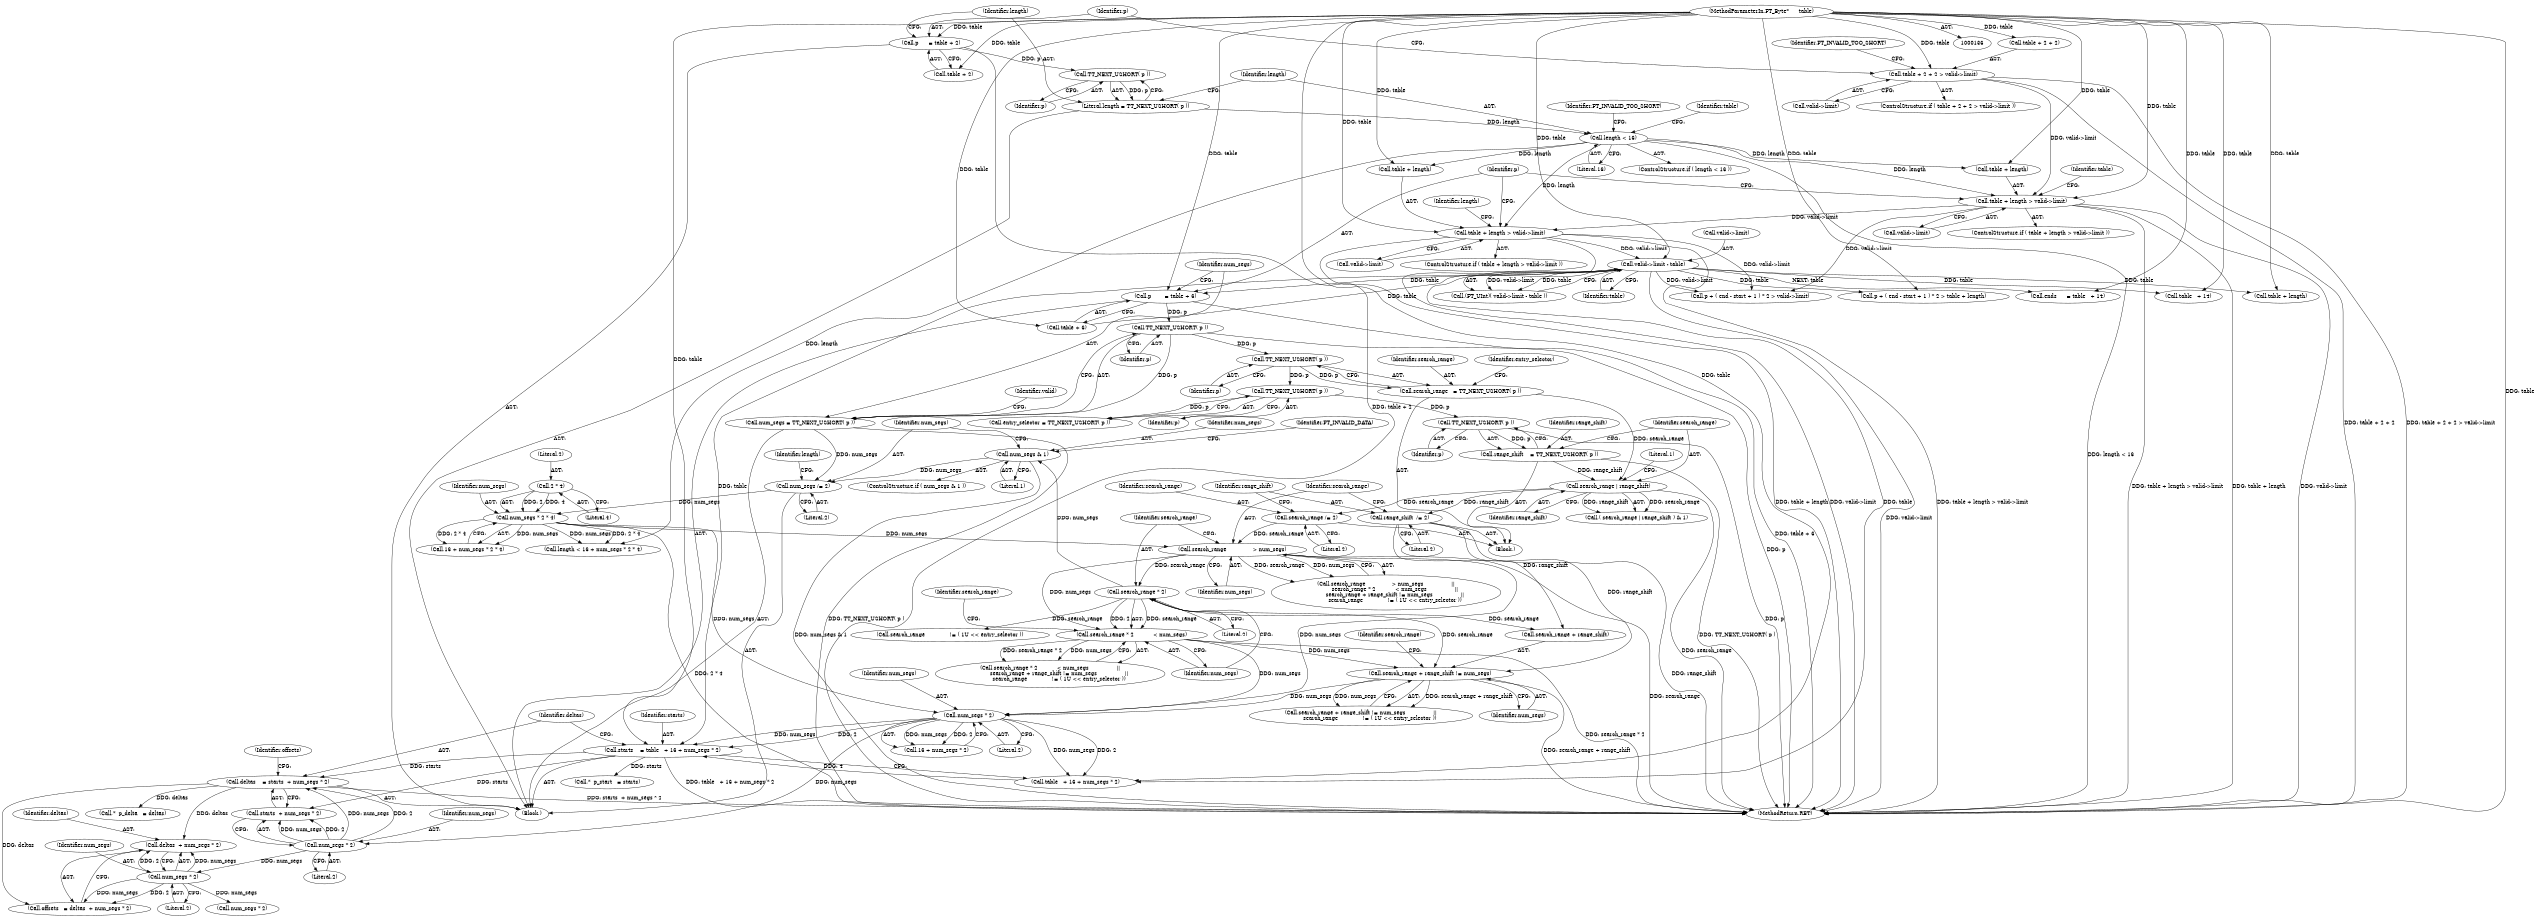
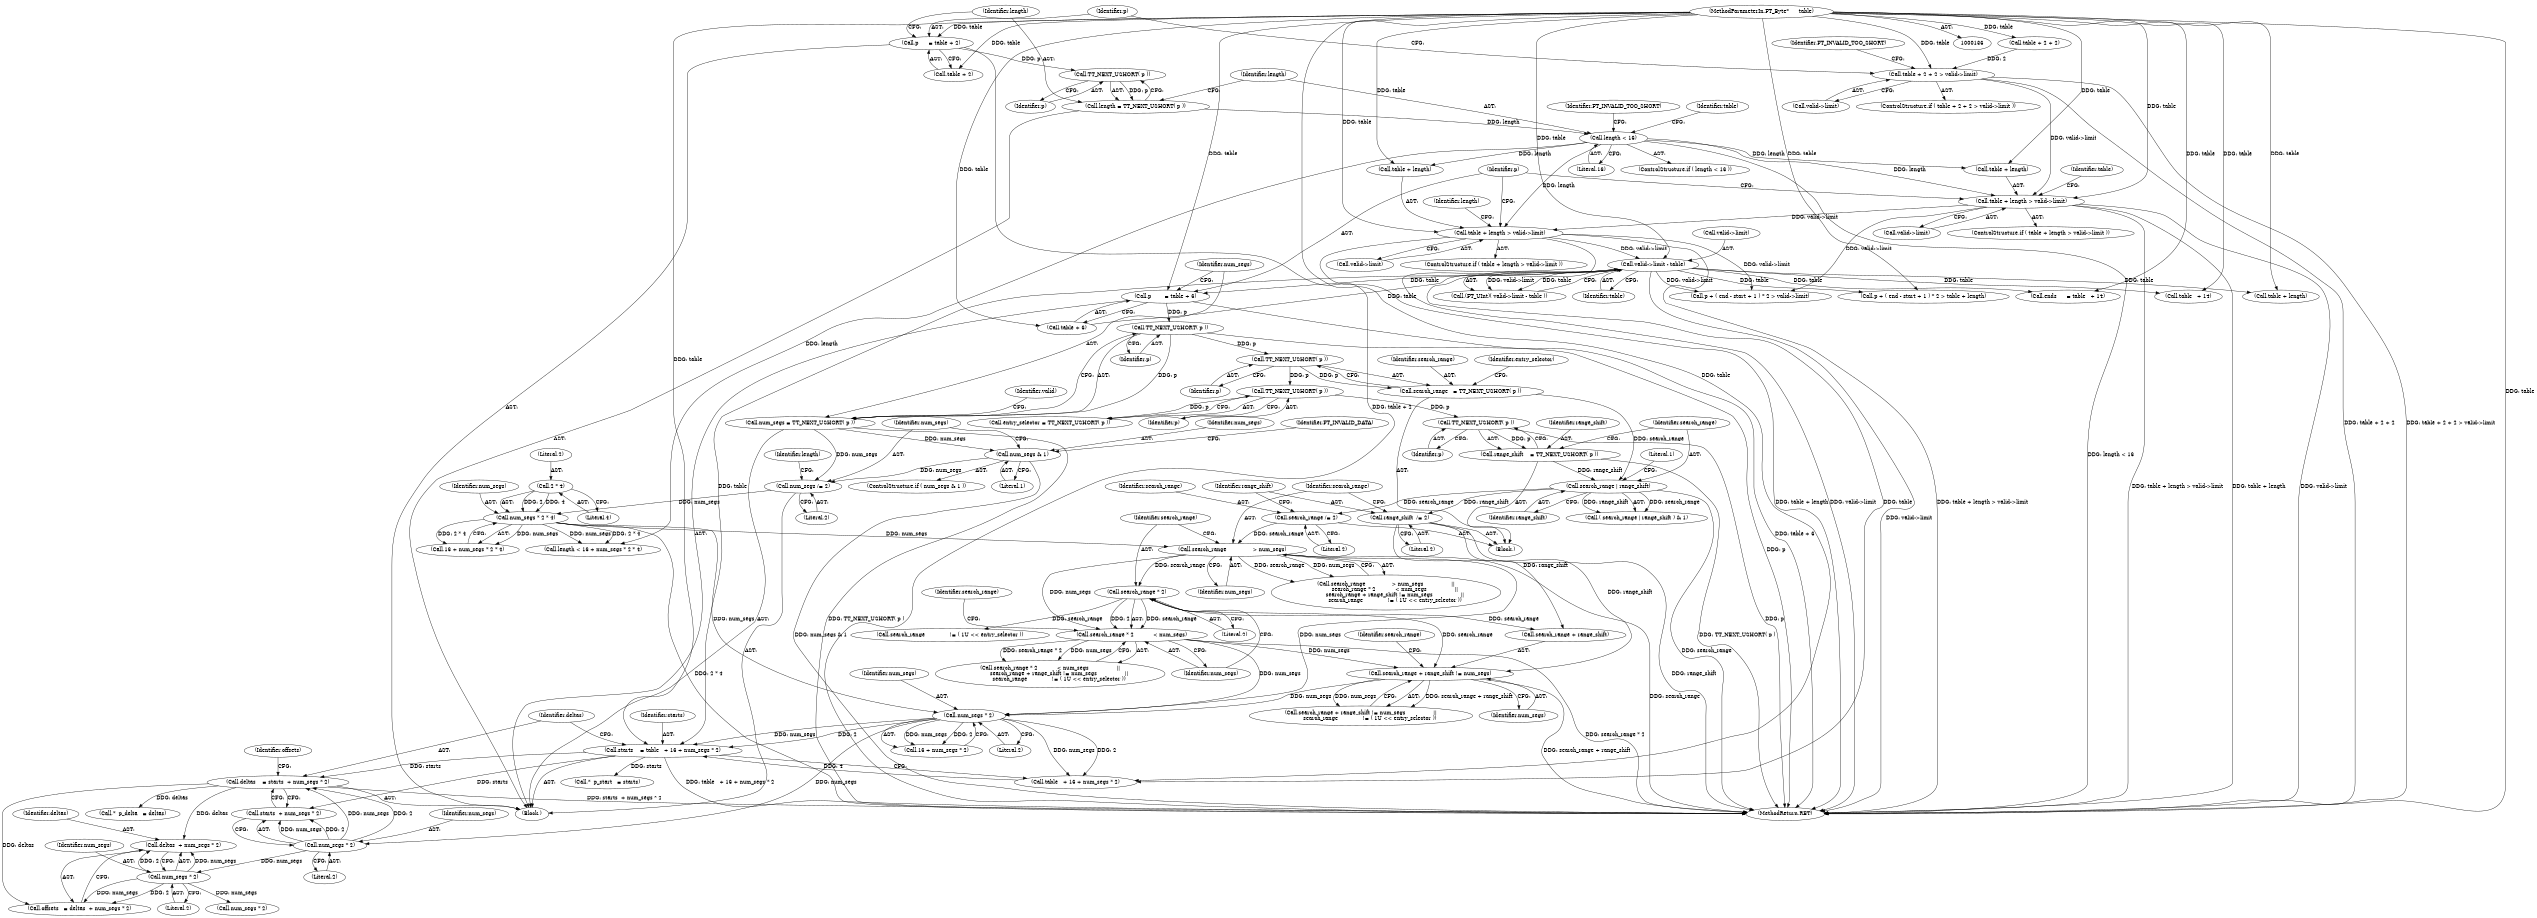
edge "(Call,table + 2 + 2)" -> "(Call,table + 2 + 2 > valid->limit)": label "AST: " -> "DDG: 2"
node "(Literal,length = TT_NEXT_USHORT( p ))": label "(Literal,length = TT_NEXT_USHORT( p ))" -> "(Call,length = TT_NEXT_USHORT( p ))"
edge "(Call,valid->limit - table)" -> "(Call,ends      = table   + 14)": label "NEXT: table" -> "DDG: table"
edge "(Call,search_range * 2)" -> "(Call,num_segs & 1)": now "(Call,num_segs = TT_NEXT_USHORT( p ))" -> "(Call,num_segs & 1)"
edge "(Call,starts  + num_segs * 2)" -> "(Call,deltas    = starts  + num_segs * 2)": label "AST: " -> "CFG: "
